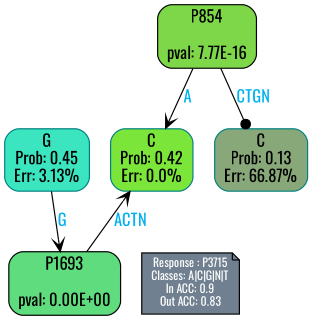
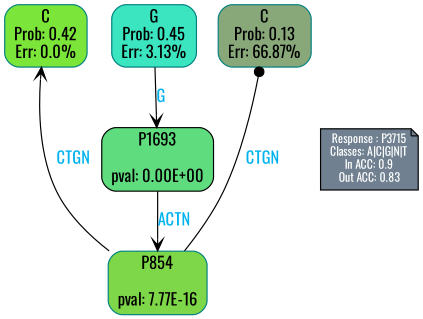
node "P854 pval: 7.77E-16": color black -> teal
edge "P854 pval: 7.77E-16" -> "C Prob: 0.42 Err: 0.0%": label "A" -> "CTGN"
edge "P1693 pval: 0.00E+00" -> "C Prob: 0.42 Err: 0.0%": now "P1693 pval: 0.00E+00" -> "P854 pval: 7.77E-16"
